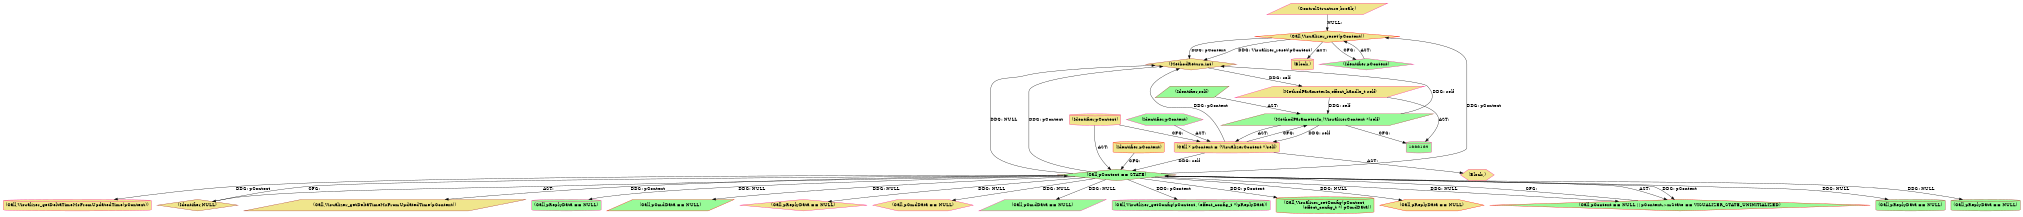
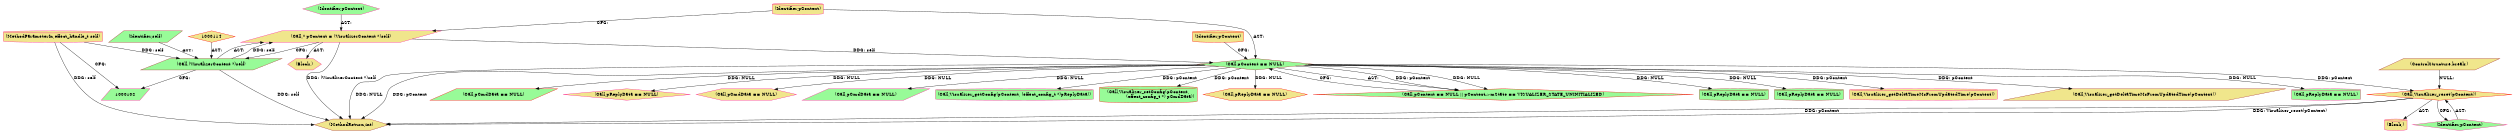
node "(ControlStructure,break;)": color deeppink -> brown
node "1000114": added
node "(MethodReturn,int)": shape diamond -> hexagon
edge "(MethodReturn,int)" -> "(MethodParameterIn,effect_handle_t self)": reversed
node "(MethodParameterIn,effect_handle_t self)": shape parallelogram -> cylinder
edge "(Call,* pContext = (VisualizerContext *)self)" -> "(MethodReturn,int)": label "DDG: pContext" -> "DDG: (VisualizerContext *)self"
node "(MethodParameterIn,(VisualizerContext *)self)": label "(MethodParameterIn,(VisualizerContext *)self)" -> "(Call,(VisualizerContext *)self)"
edge "(MethodParameterIn,effect_handle_t self)" -> "1000102": label "AST: " -> "CFG: "
node "(Call,* pContext = (VisualizerContext *)self)": shape cylinder -> parallelogram
node "1000102": shape cylinder -> parallelogram
node "(Call,pContext == STATE)": label "(Call,pContext == STATE)" -> "(Call,pContext == NULL)"
node "(Identifier,NULL)": removed
